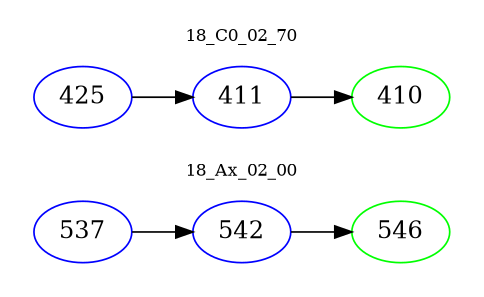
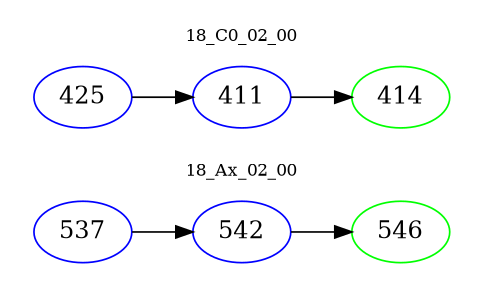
cluster "18_C0_02_70": label "18_C0_02_70" -> "18_C0_02_00"
node "410": label "410" -> "414"
